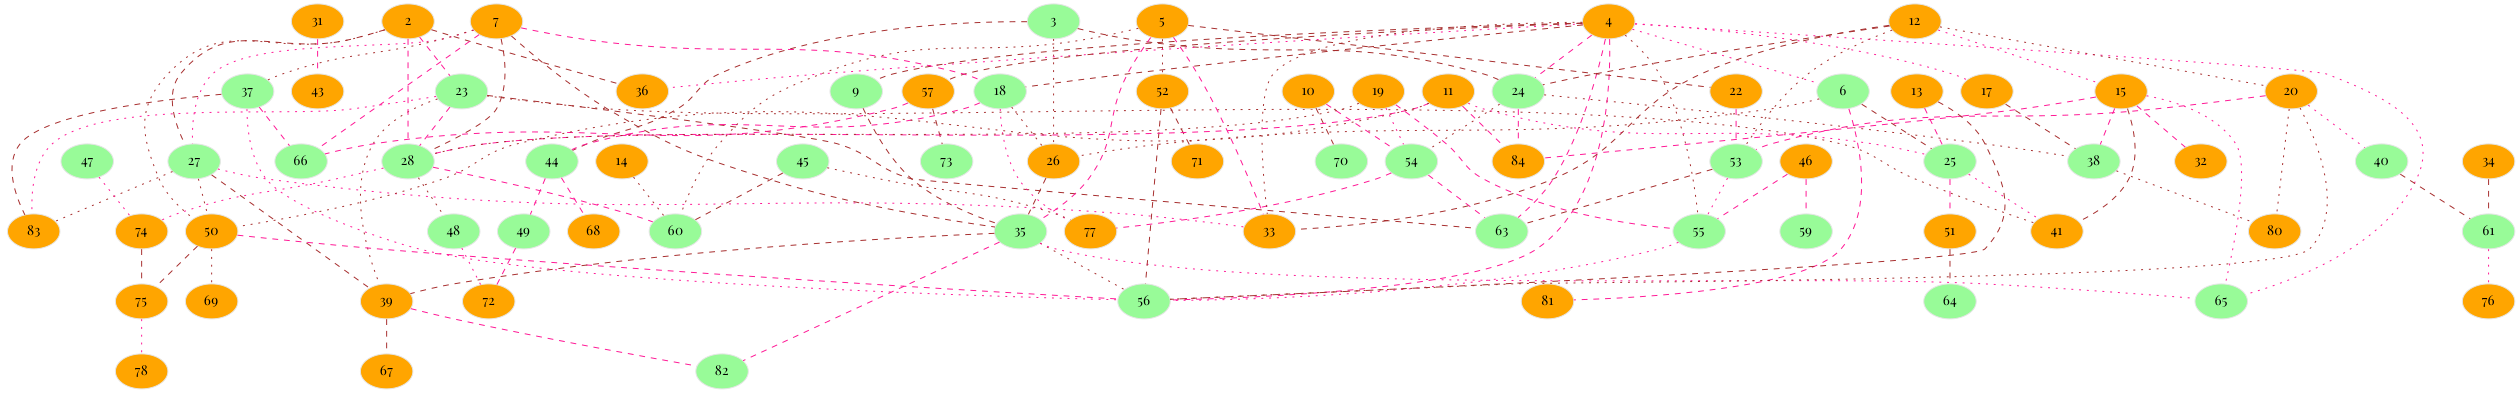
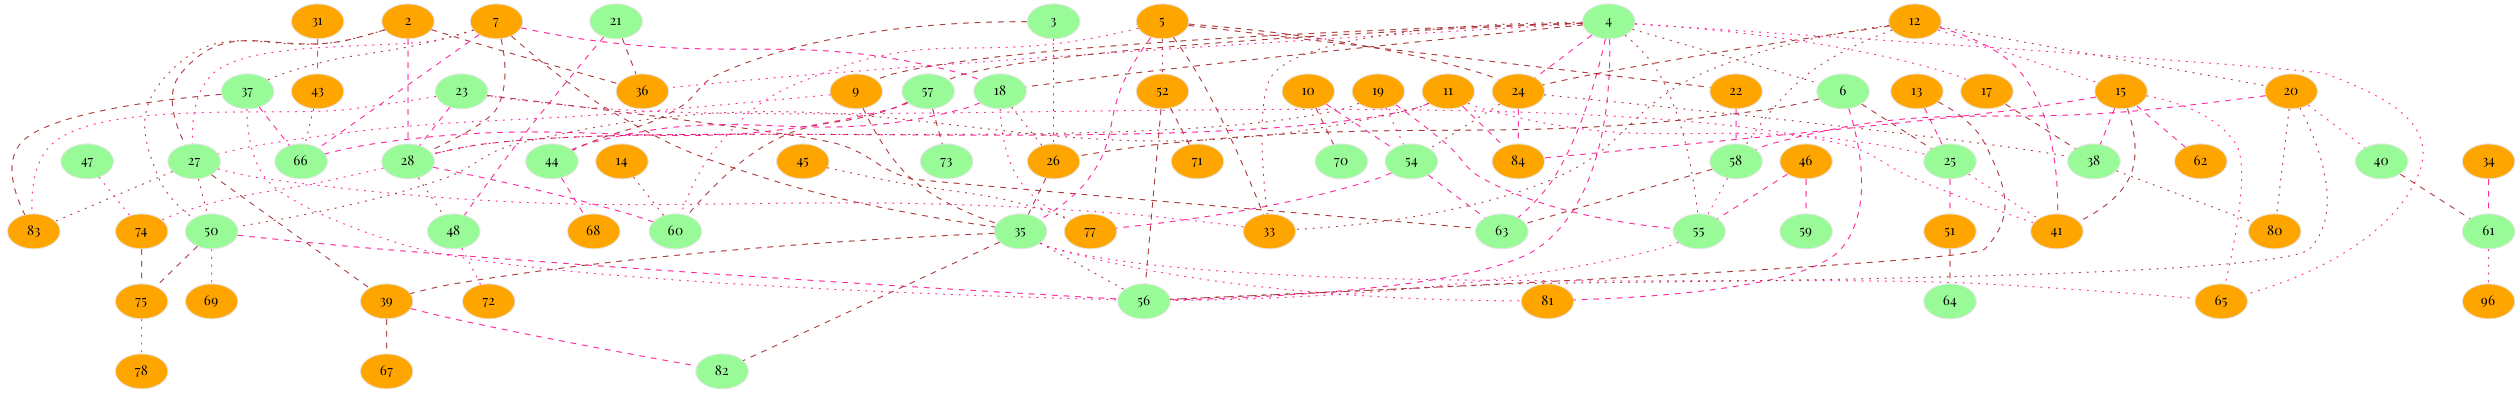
node "21": added
node "4": fillcolor orange -> palegreen
edge "3" -- "24": now "5" -- "24"
edge "5" -- "60": color brown -> deeppink
edge "2" -- "23": removed
edge "4" -- "6": color deeppink -> brown
node "9": fillcolor palegreen -> orange
node "57": fillcolor orange -> palegreen
node "24": fillcolor palegreen -> orange
edge "12" -- "41": added
edge "23" -- "41": color brown -> deeppink
edge "9" -- "27": added
edge "5" -- "33": color deeppink -> brown
edge "43" -- "66": added
edge "6" -- "26": style dotted -> dashed
edge "12" -- "33": style dashed -> dotted
node "45": fillcolor palegreen -> orange
node "53": label "53" -> "58"
node "32": label "32" -> "62"
edge "23" -- "39": removed
edge "45" -- "60": now "57" -- "60"
edge "34" -- "61": color brown -> deeppink
node "50": fillcolor orange -> palegreen
node "49": removed
edge "50" -- "69": color brown -> deeppink
edge "35" -- "81": added
edge "35" -- "82": color deeppink -> brown
node "65": fillcolor palegreen -> orange
node "76": label "76" -> "96"
